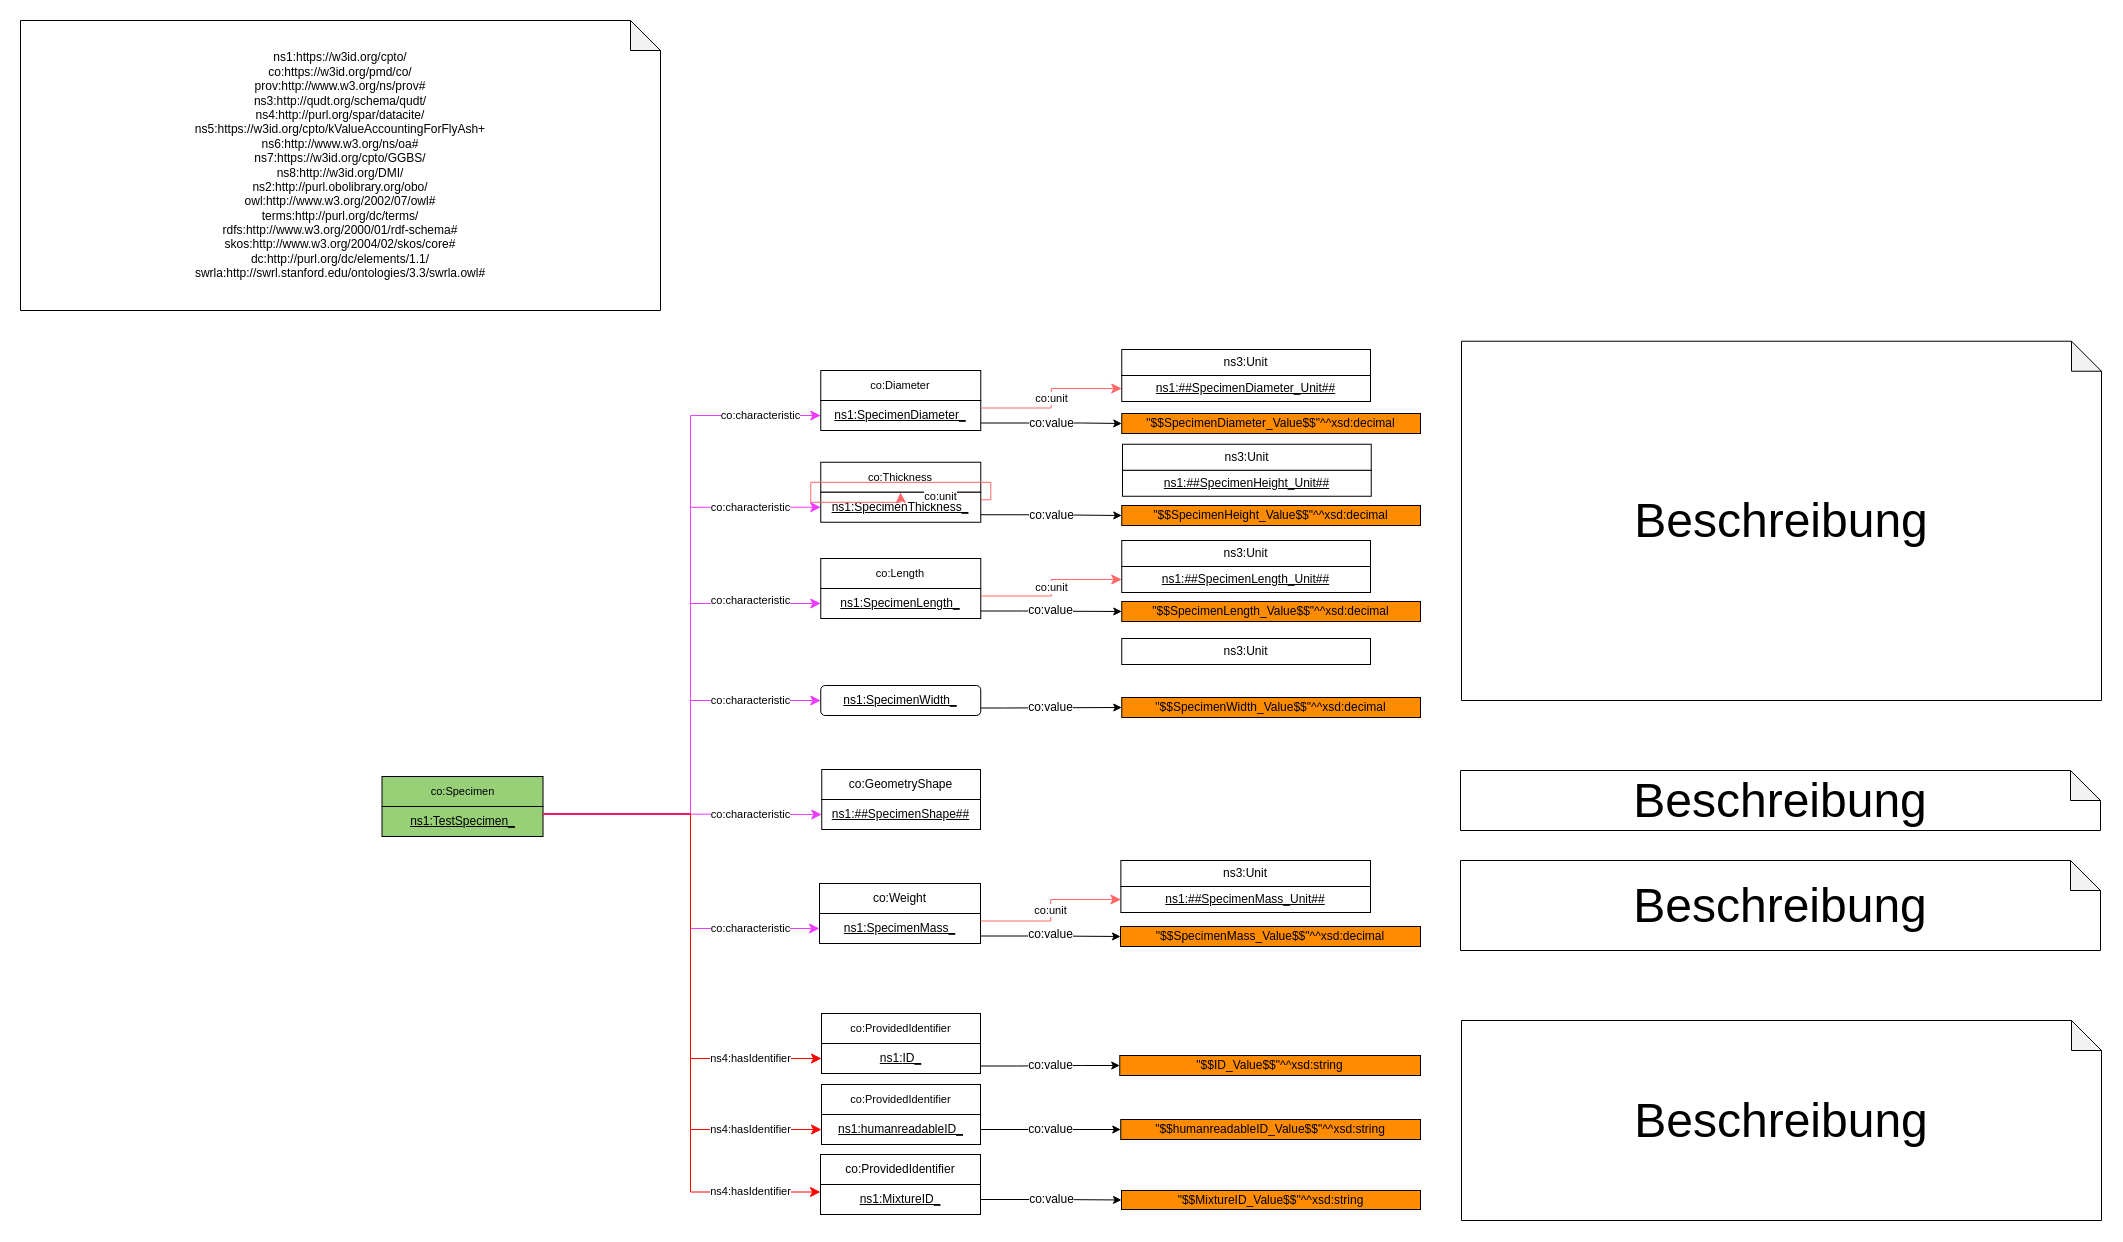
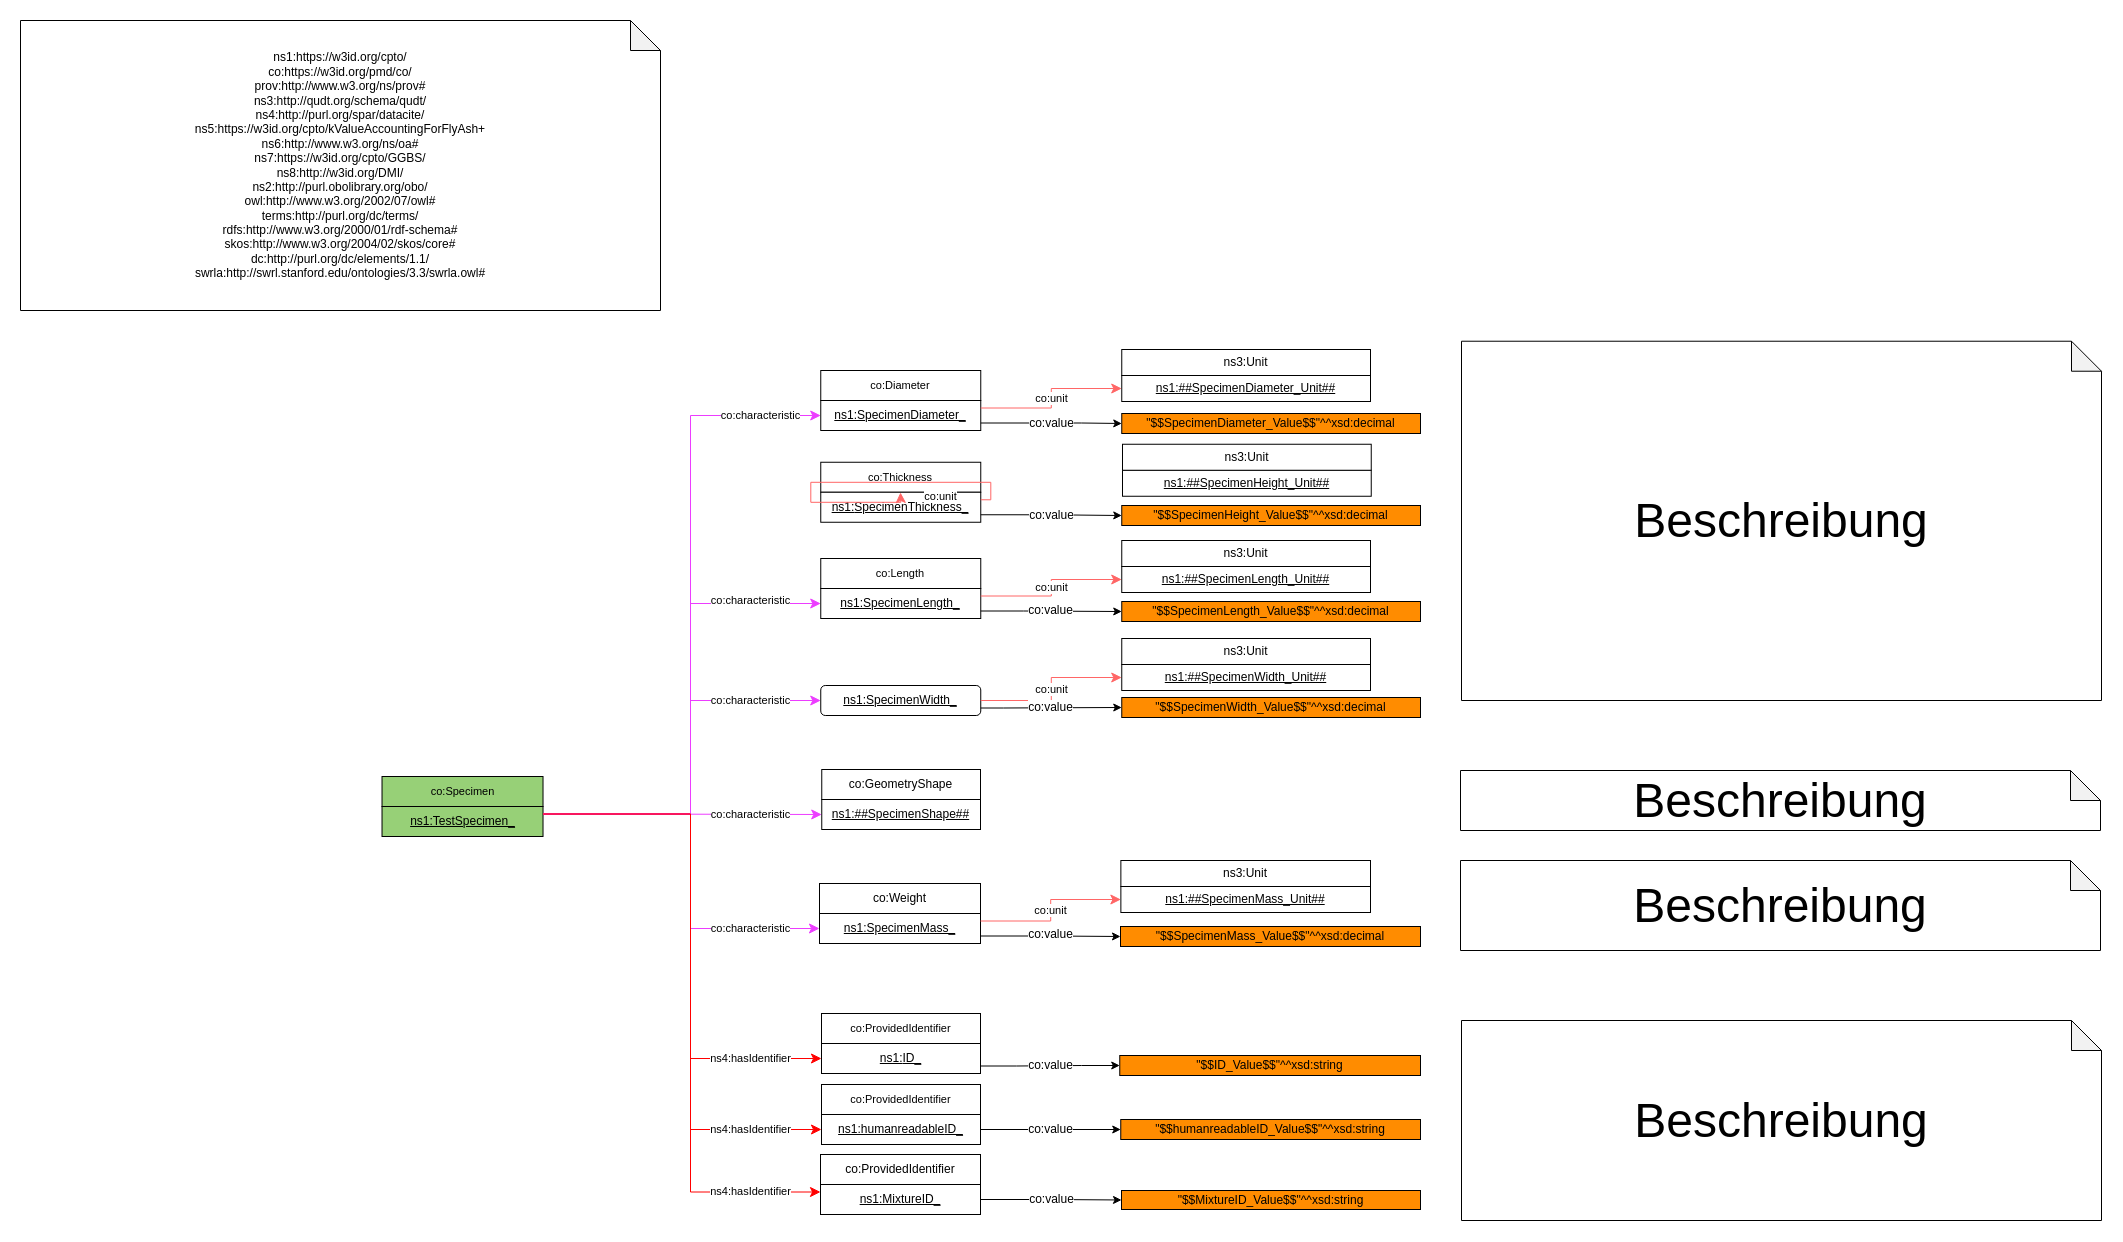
edge "ns1:TestSpecimen_" -> "ns1:SpecimenThickness_": removed, label "co:characteristic"
edge "ns1:SpecimenWidth_" -> "ns1:##SpecimenWidth_Unit##": added, label "co:unit"
node "ns1:##SpecimenWidth_Unit##": added
